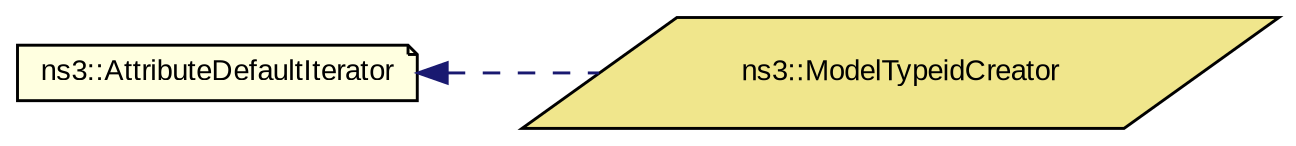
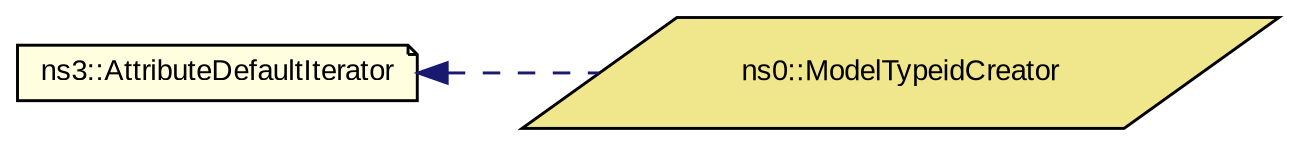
node "ns3::ModelTypeidCreator": label "ns3::ModelTypeidCreator" -> "ns0::ModelTypeidCreator"
